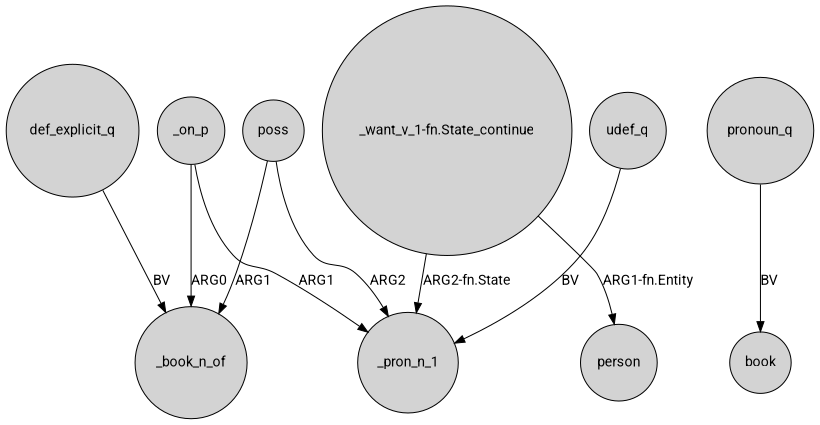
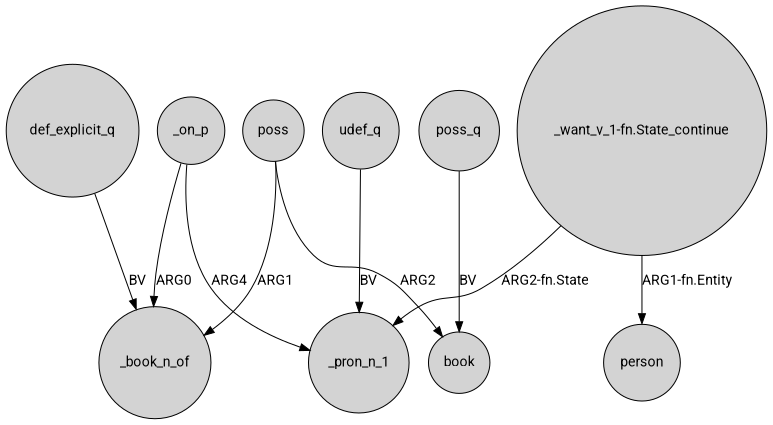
node "pronoun_q": label "pronoun_q" -> "poss_q"
edge "poss" -> "_pron_n_1": now "poss" -> "book"
edge "_on_p" -> "_pron_n_1": label "ARG1" -> "ARG4"
